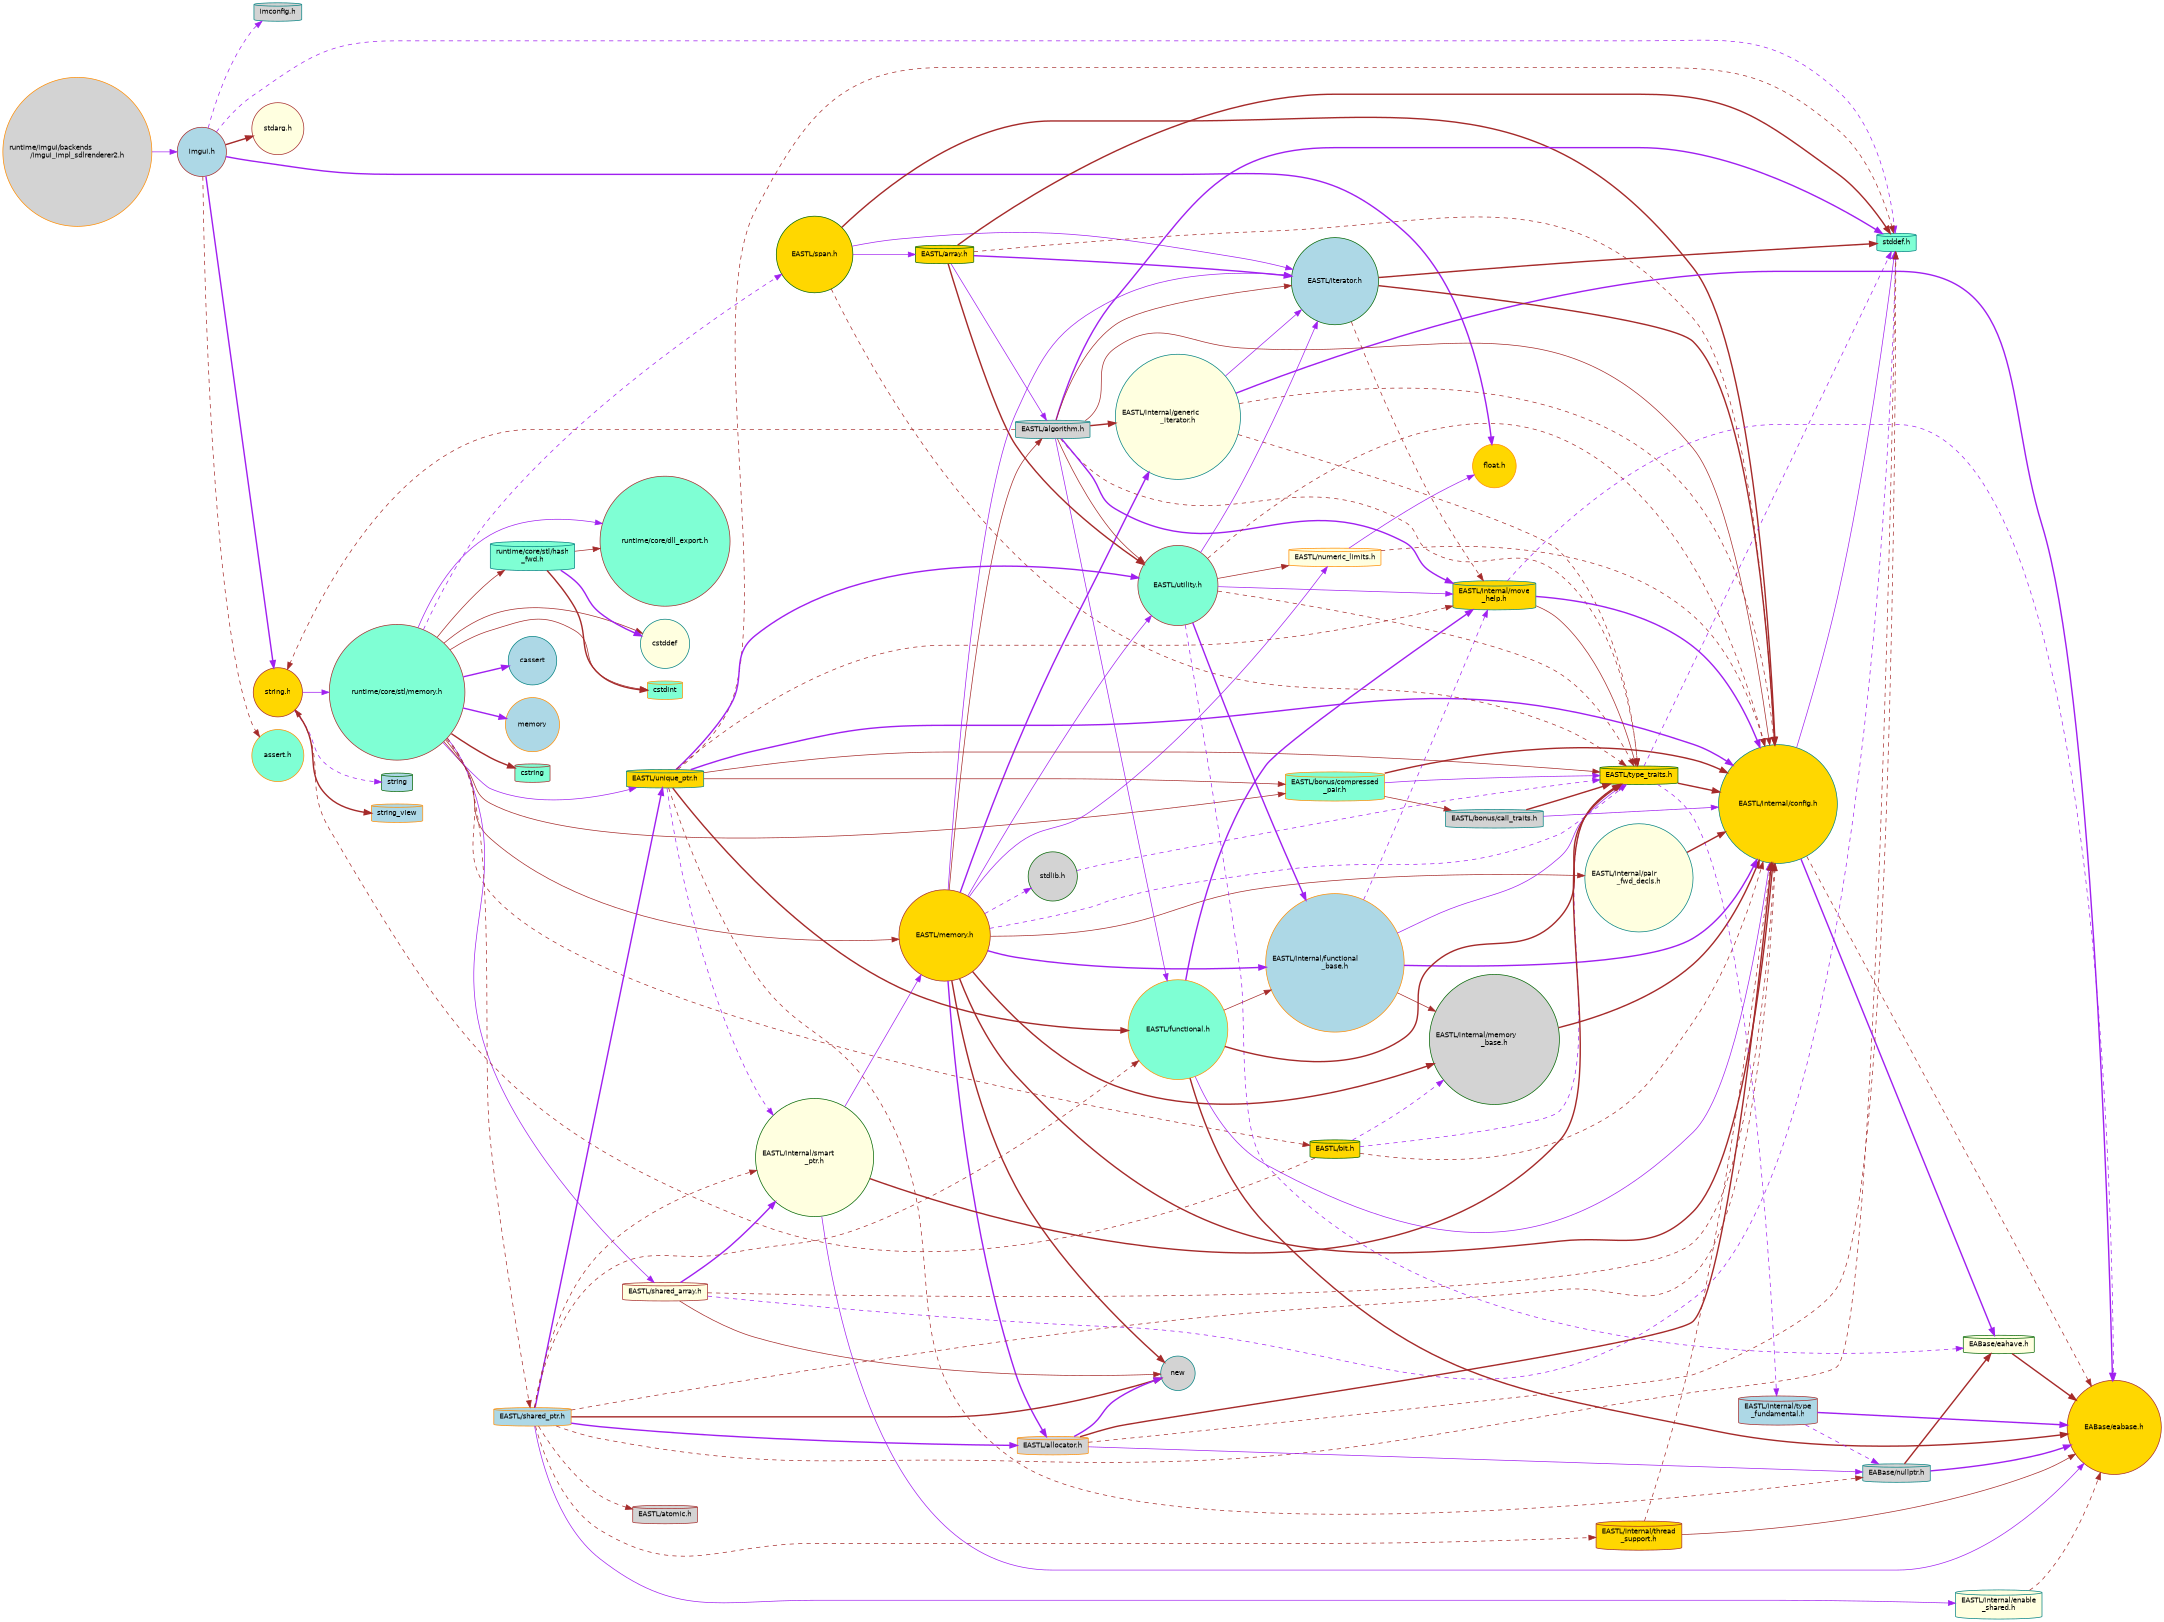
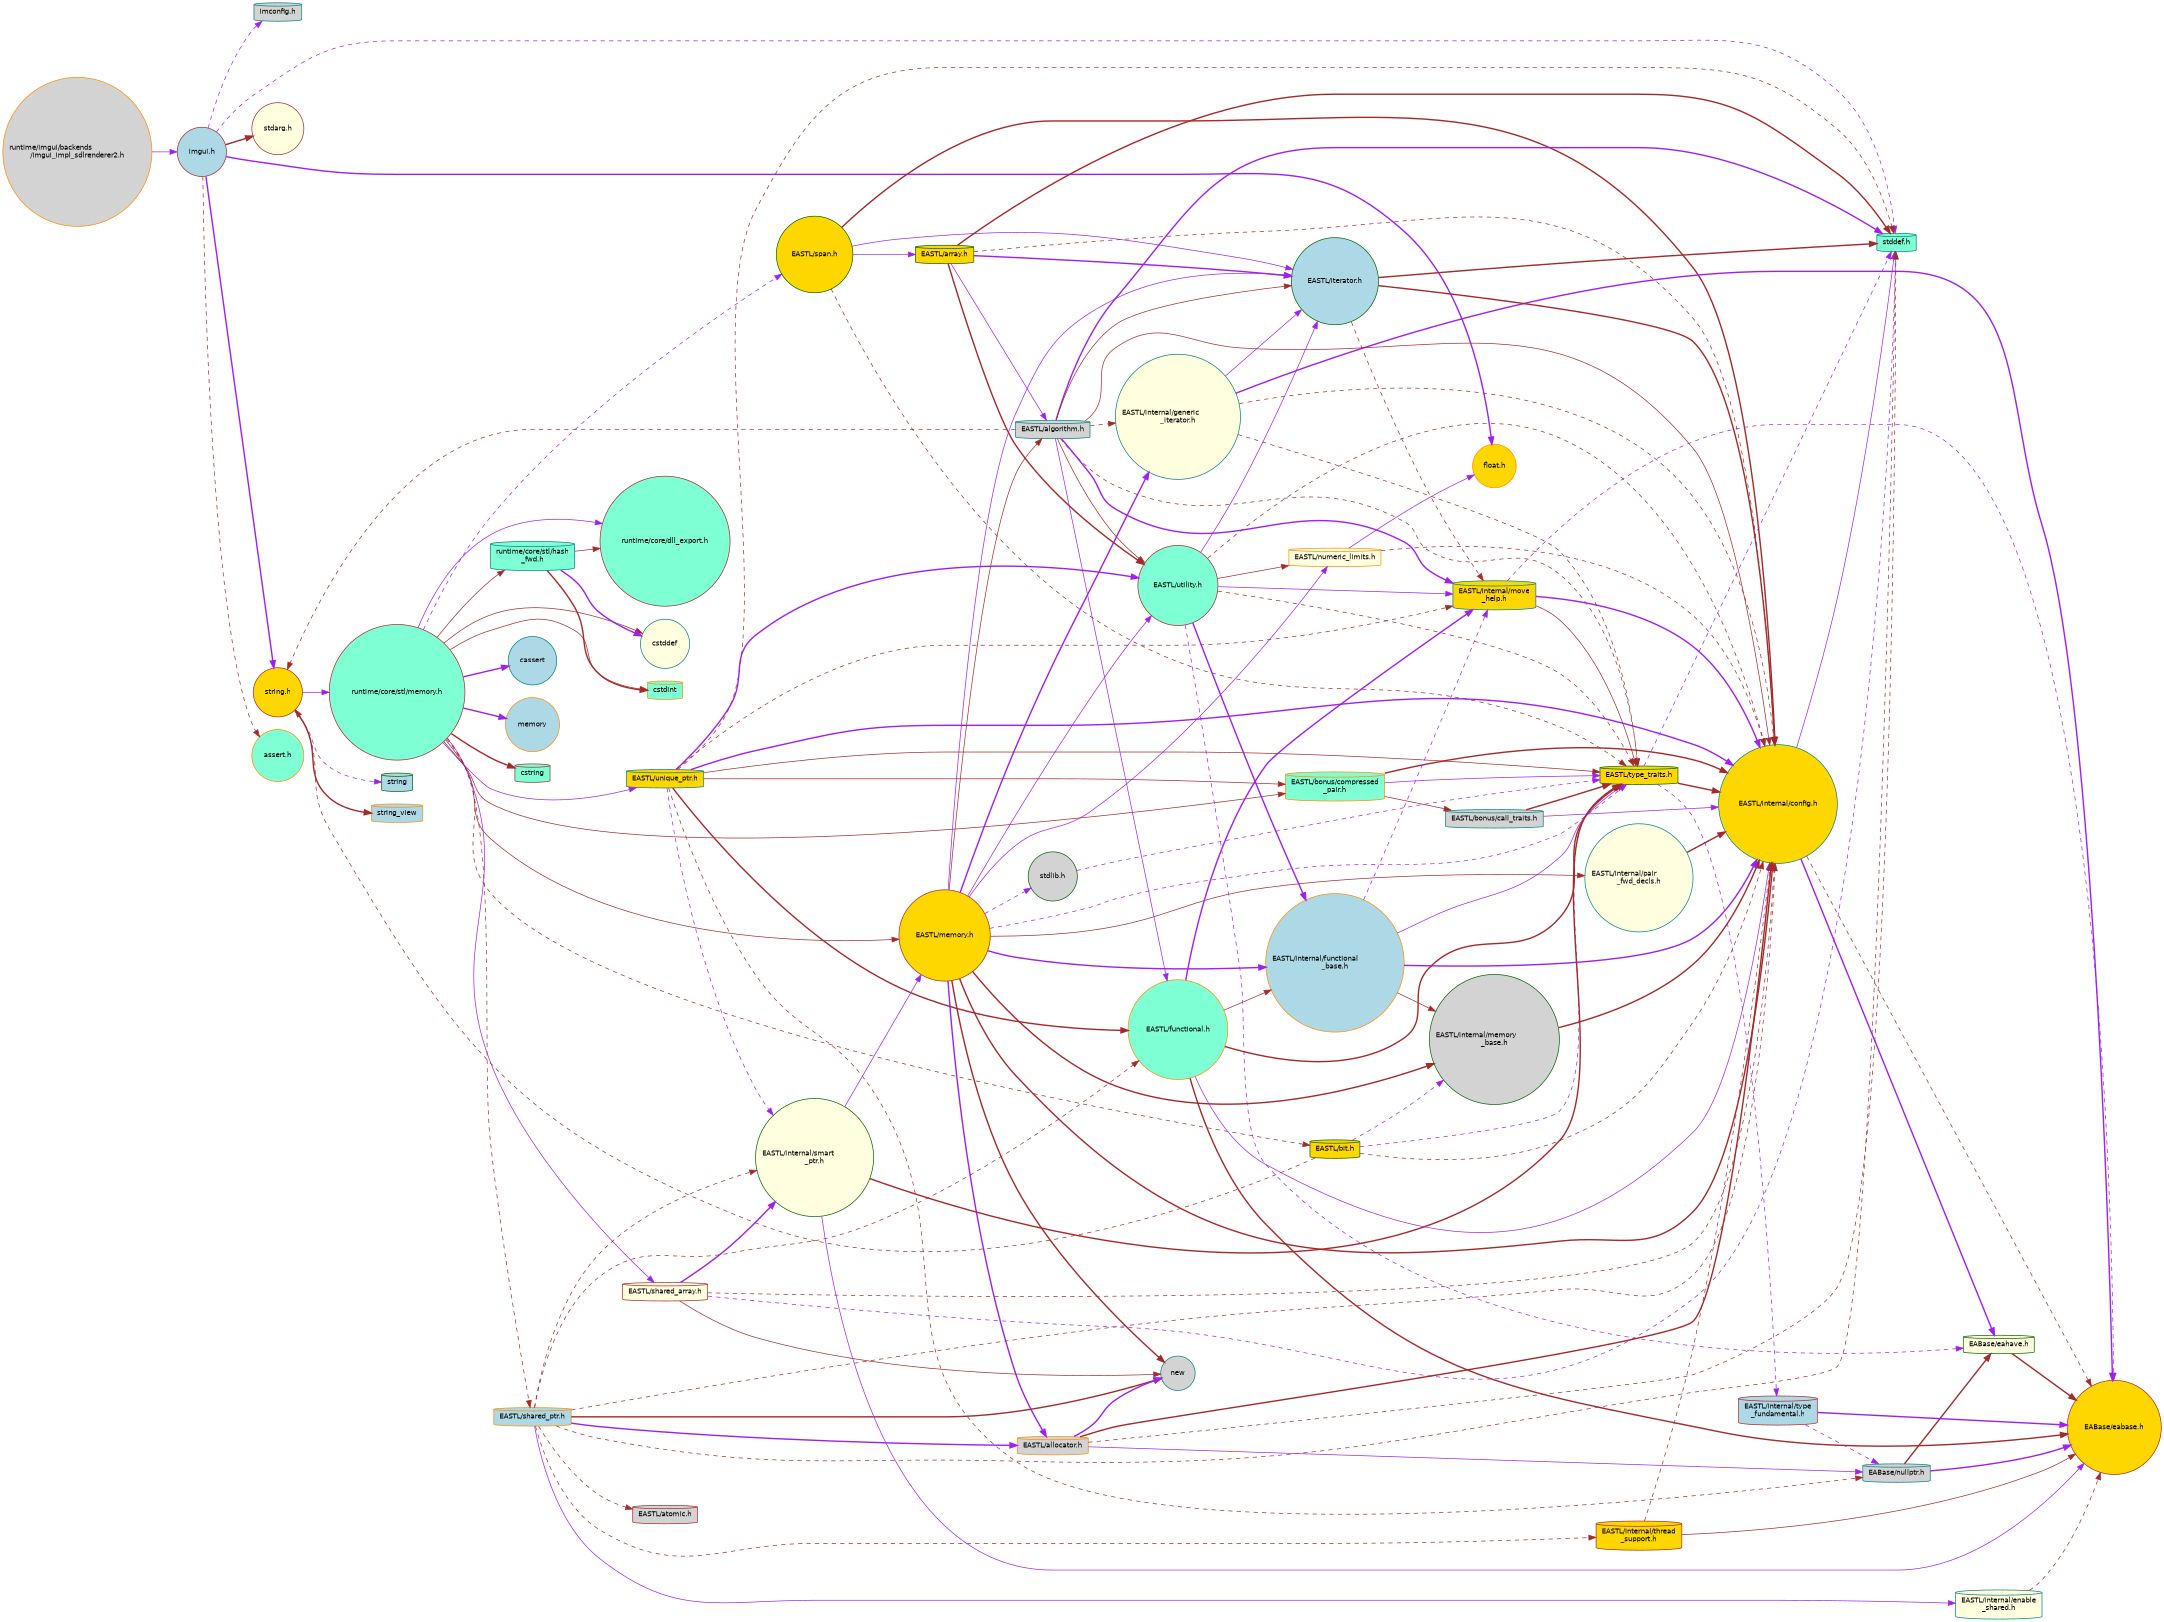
edge "EASTL/algorithm.h" -> "EASTL/internal/generic _iterator.h": style bold -> dashed
edge "EASTL/shared_ptr.h" -> "EASTL/unique_ptr.h": removed
